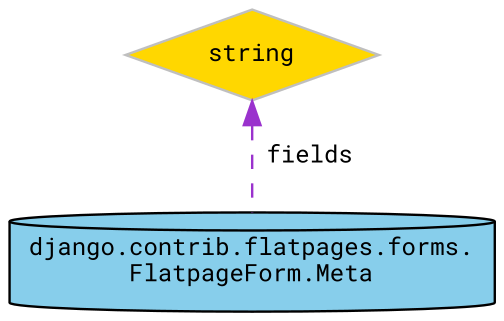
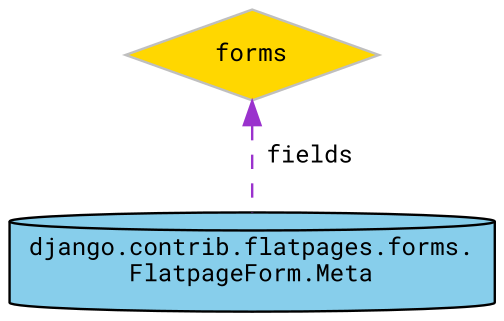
node "string": label "string" -> "forms"
